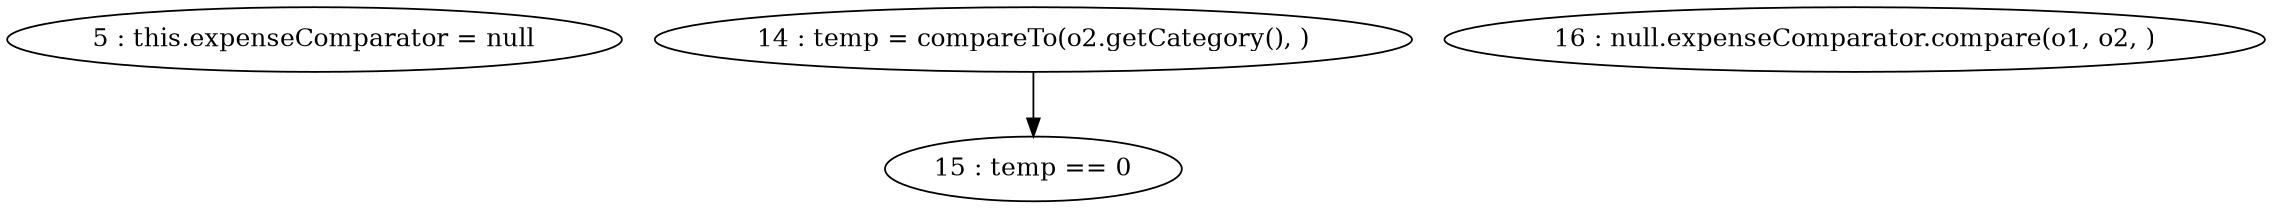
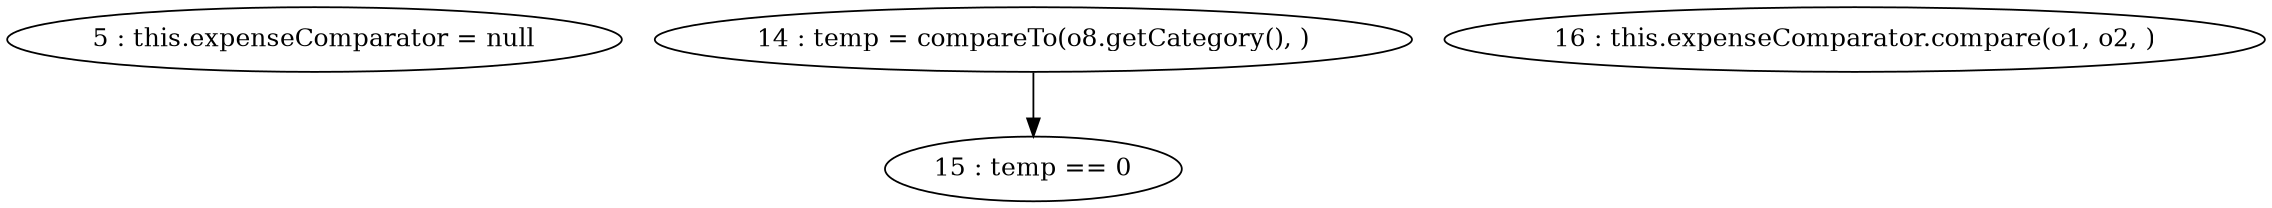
node "14 : temp = compareTo(o2.getCategory(), )": label "14 : temp = compareTo(o2.getCategory(), )" -> "14 : temp = compareTo(o8.getCategory(), )"
node "16 : null.expenseComparator.compare(o1, o2, )": label "16 : null.expenseComparator.compare(o1, o2, )" -> "16 : this.expenseComparator.compare(o1, o2, )"
